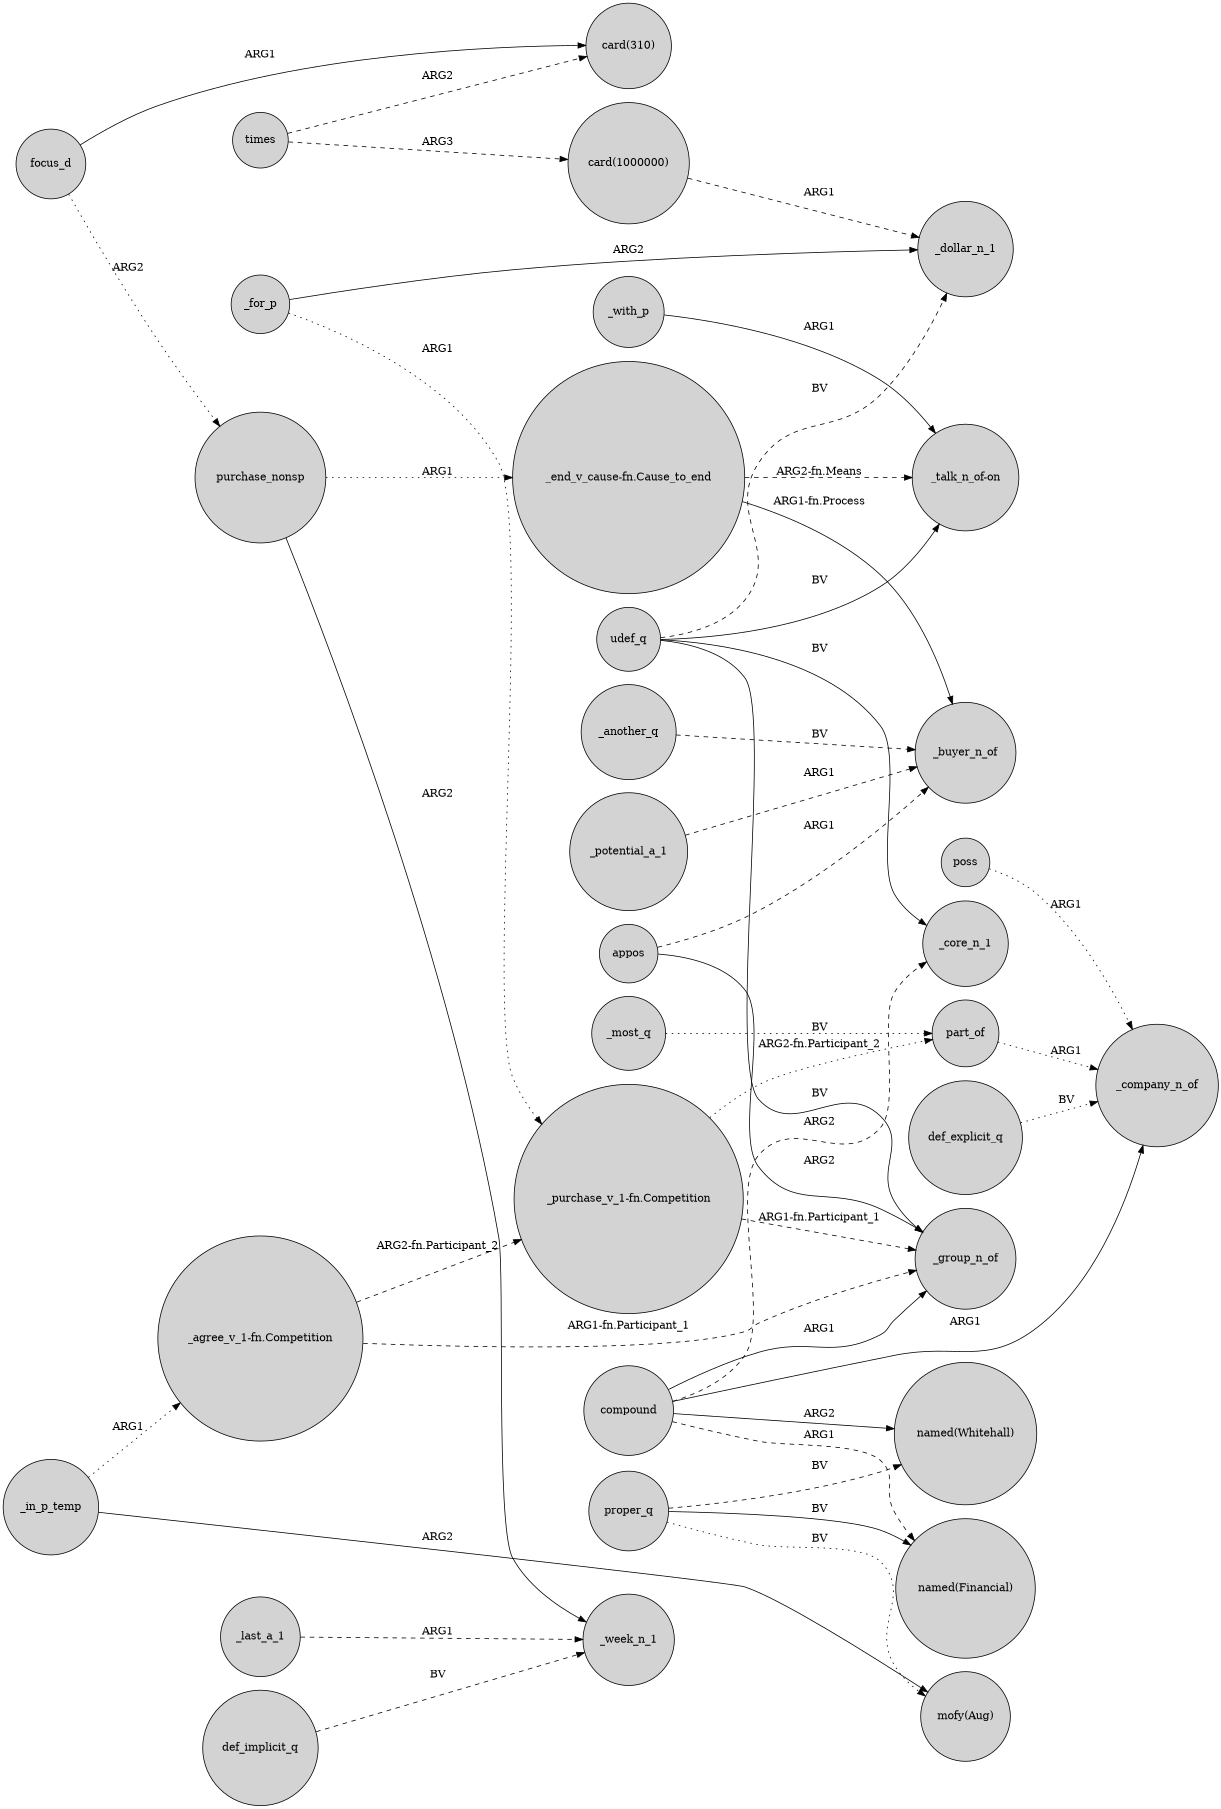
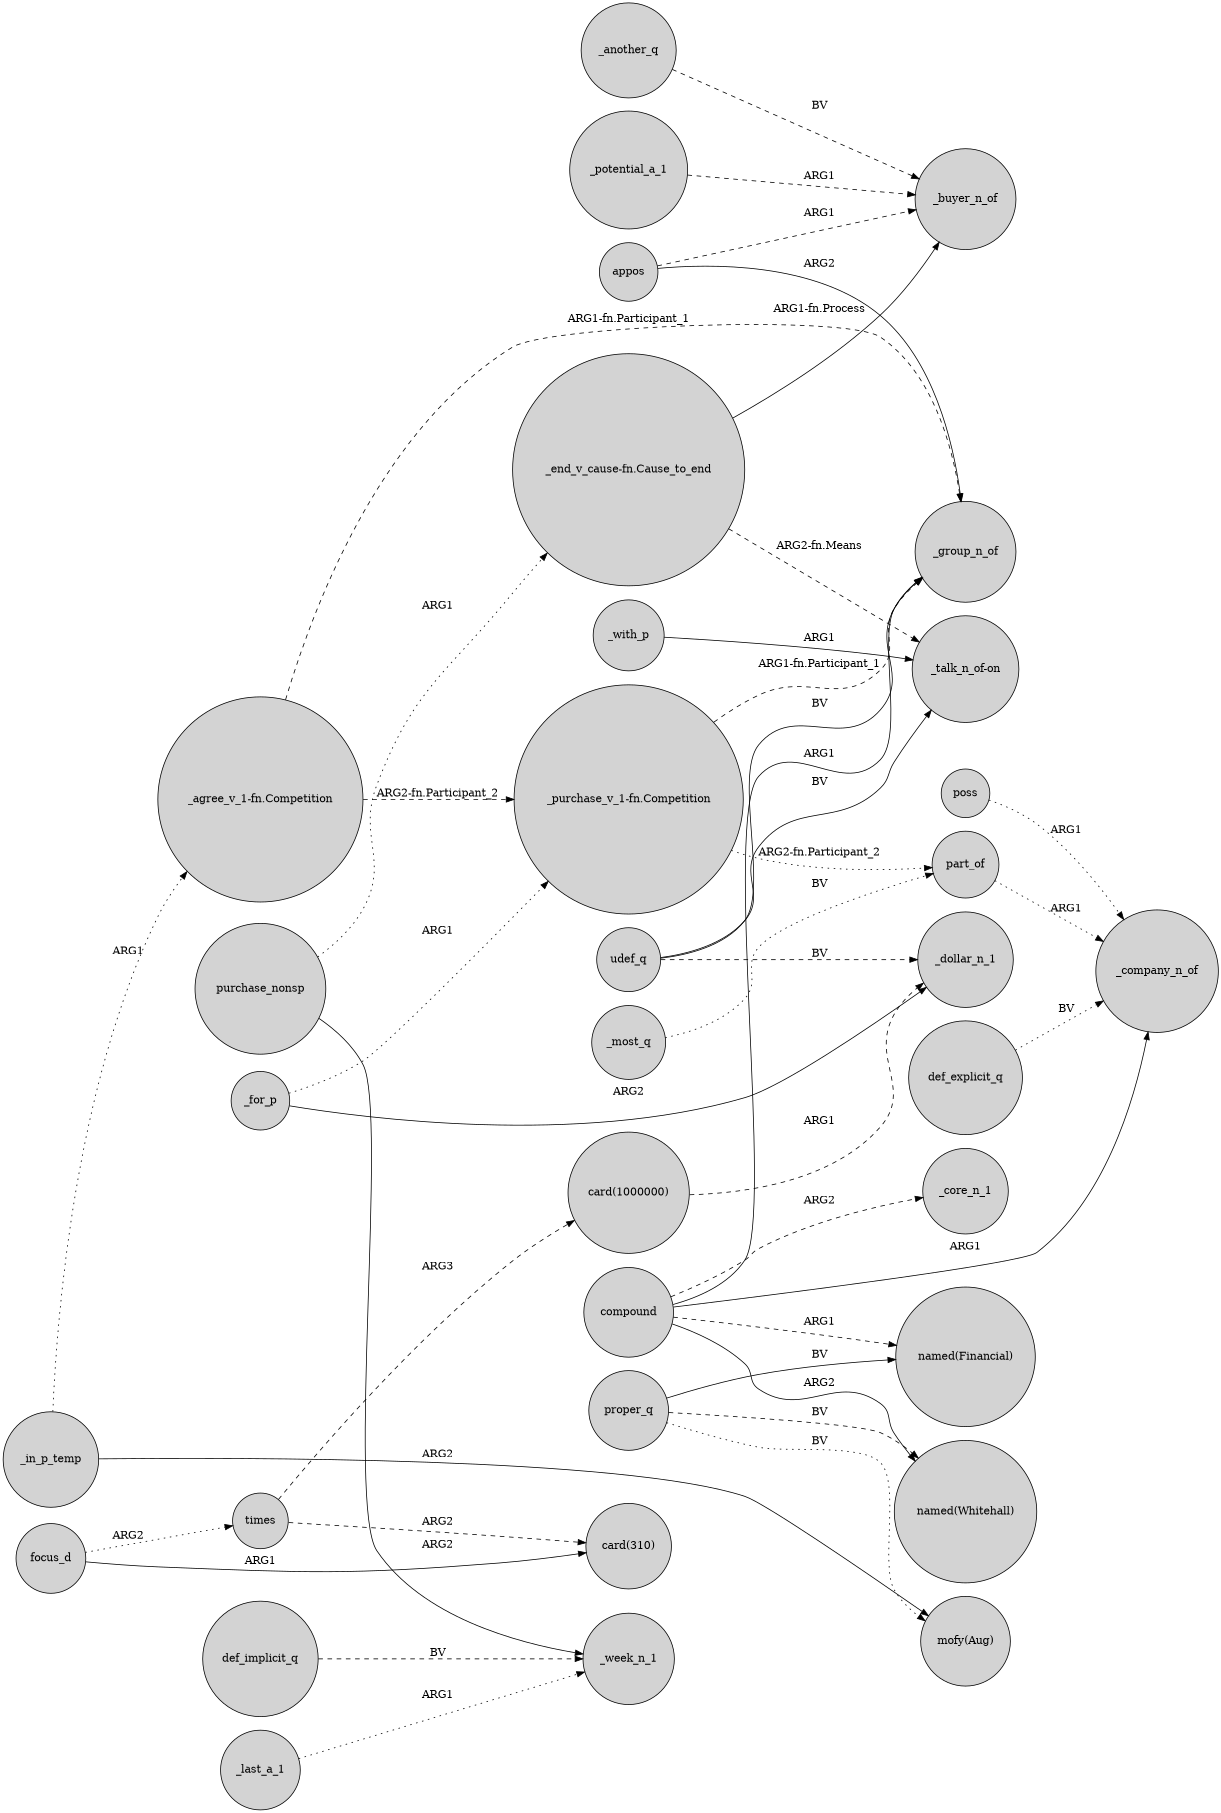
edge "focus_d" -> "purchase_nonsp": now "focus_d" -> "times"
edge "udef_q" -> "_core_n_1": removed, label "BV"
edge "_last_a_1" -> "_week_n_1": style dashed -> dotted
